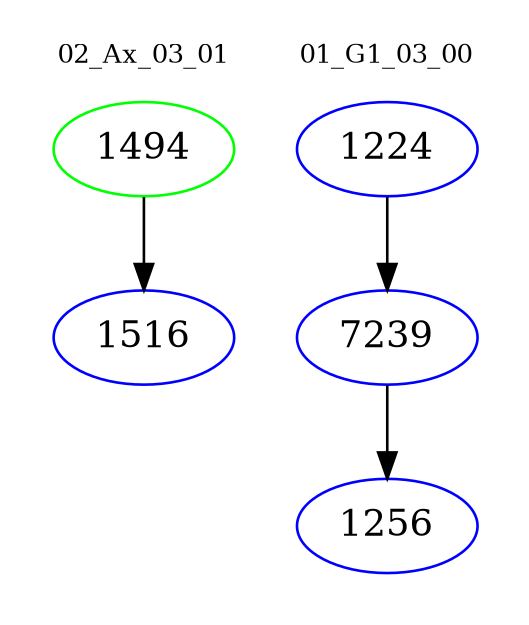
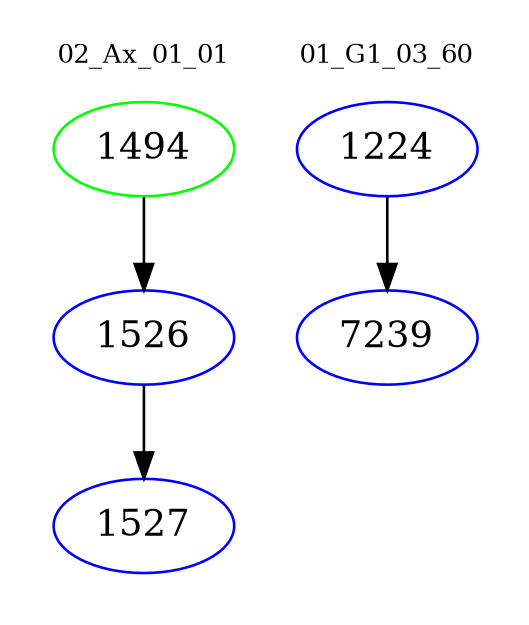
cluster "02_Ax_03_01": label "02_Ax_03_01" -> "02_Ax_01_01"
cluster "01_G1_03_00": label "01_G1_03_00" -> "01_G1_03_60"
node "1516": label "1516" -> "1526"
node "1527": added
node "1256": removed
